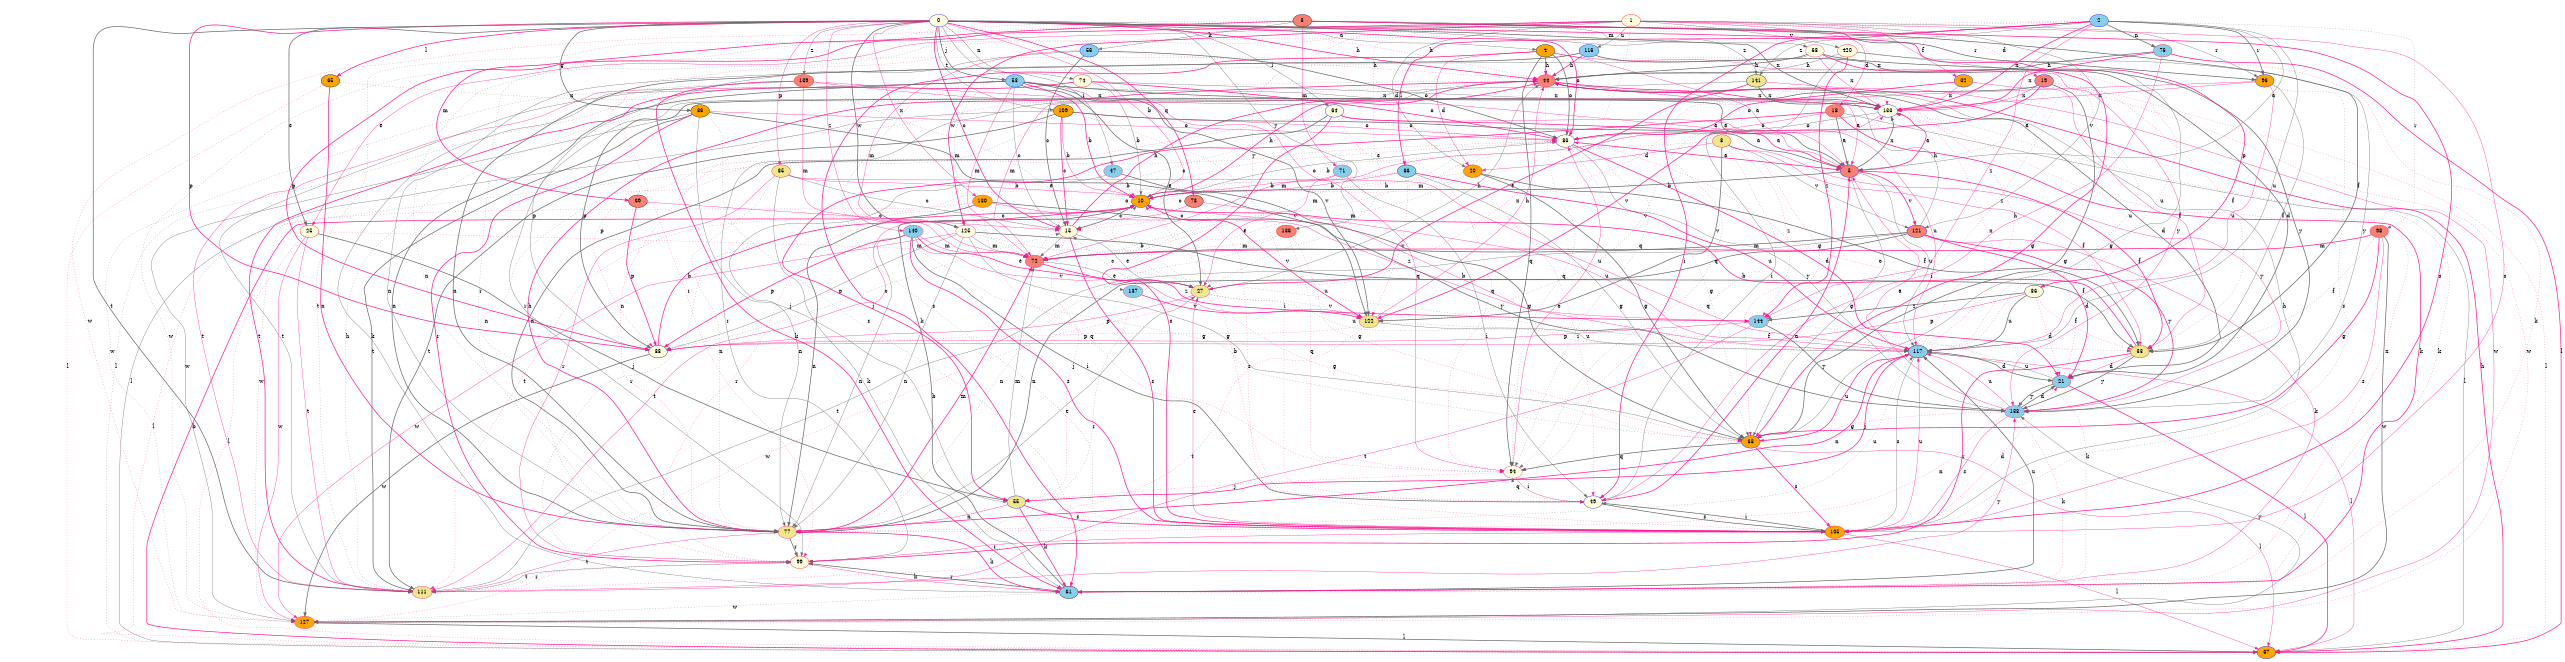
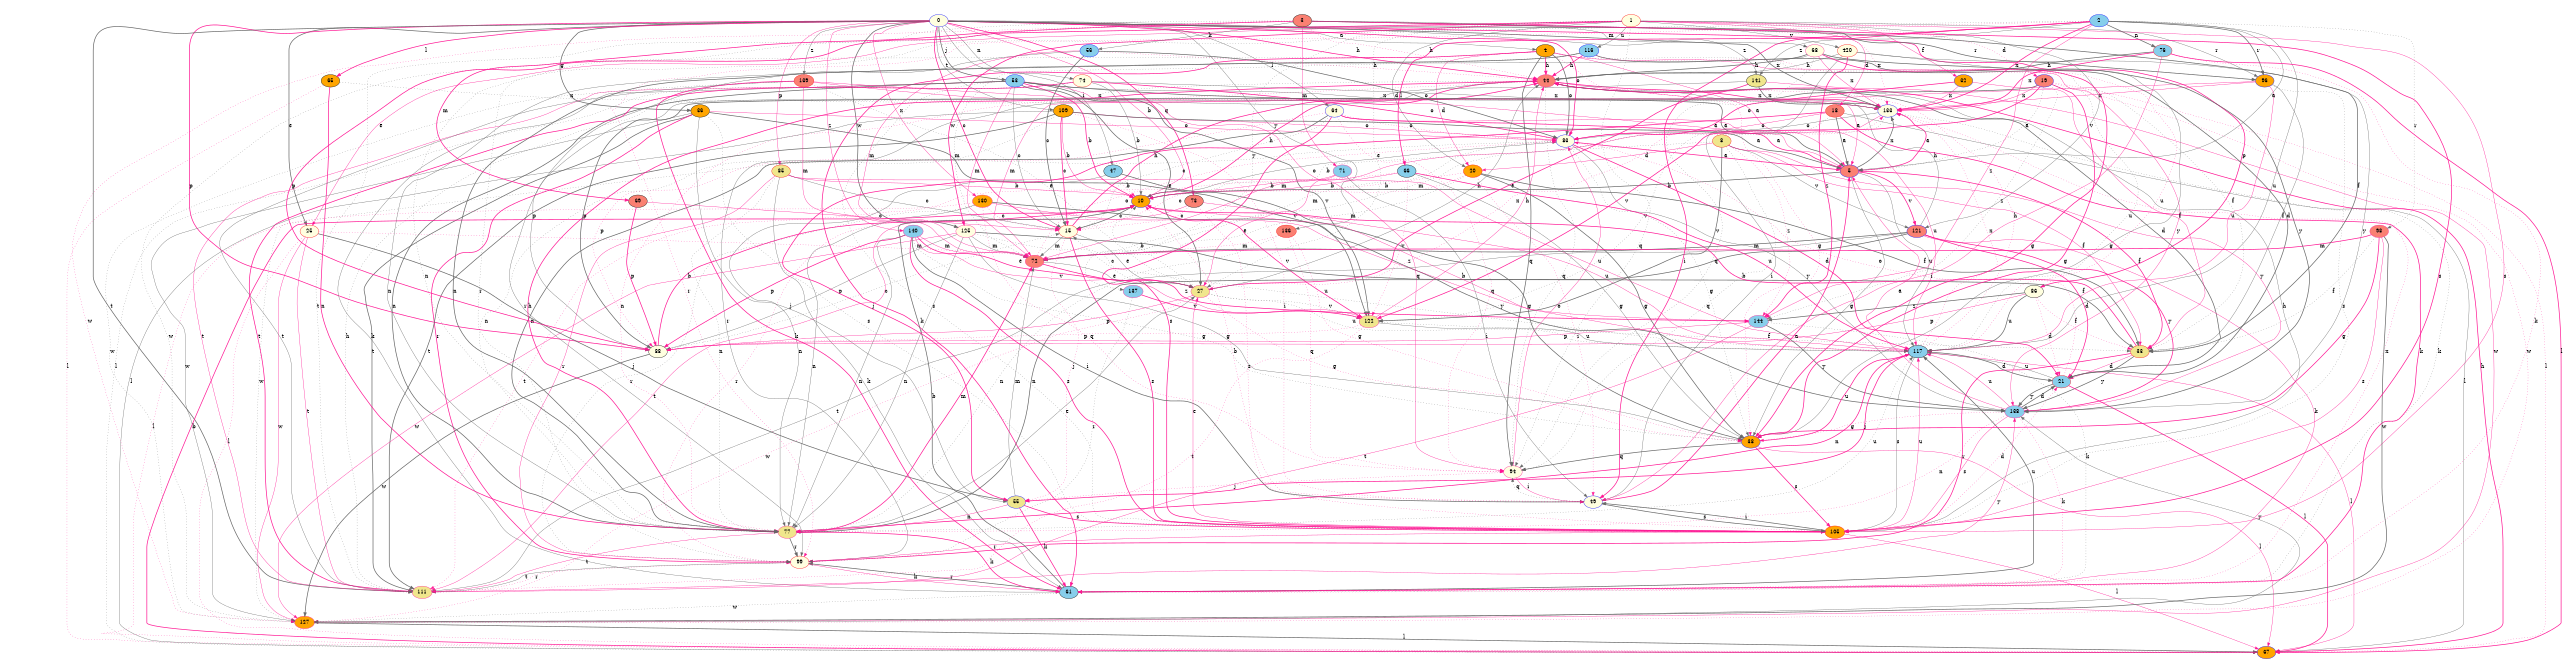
node "47": color deeppink -> black
edge "19" -> "38": color gray40 -> deeppink
edge "130" -> "77": style bold -> solid
